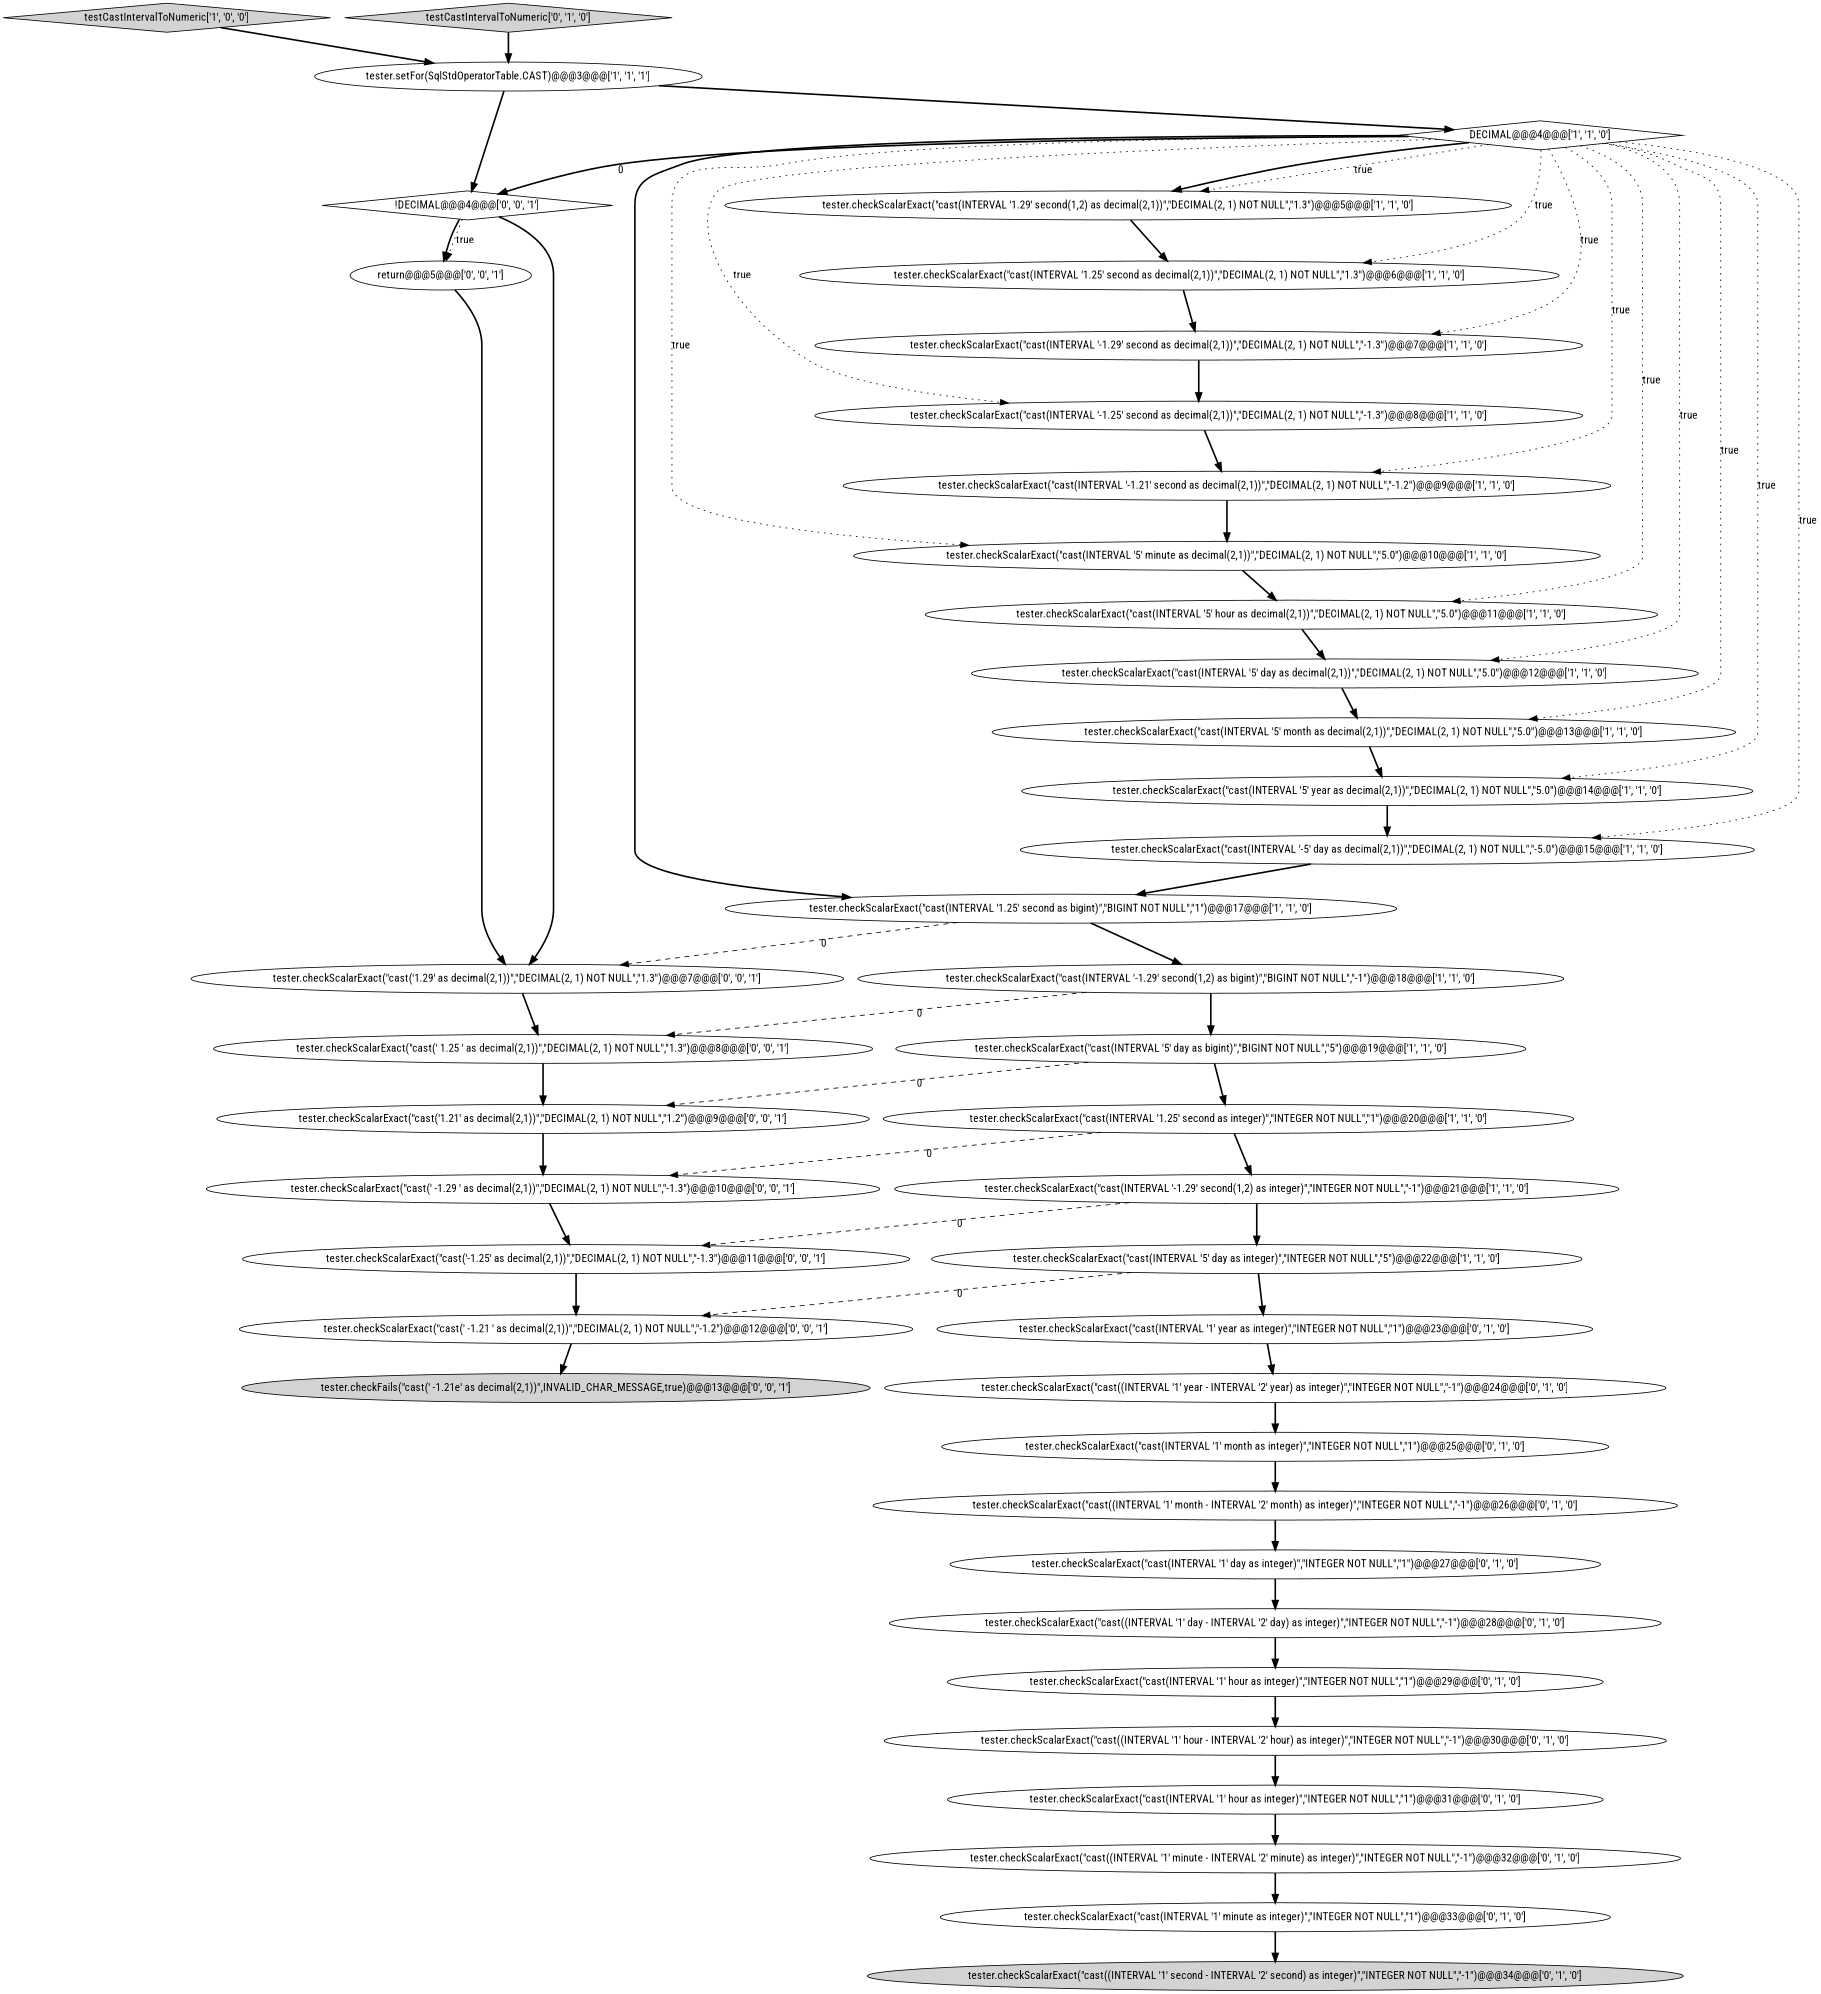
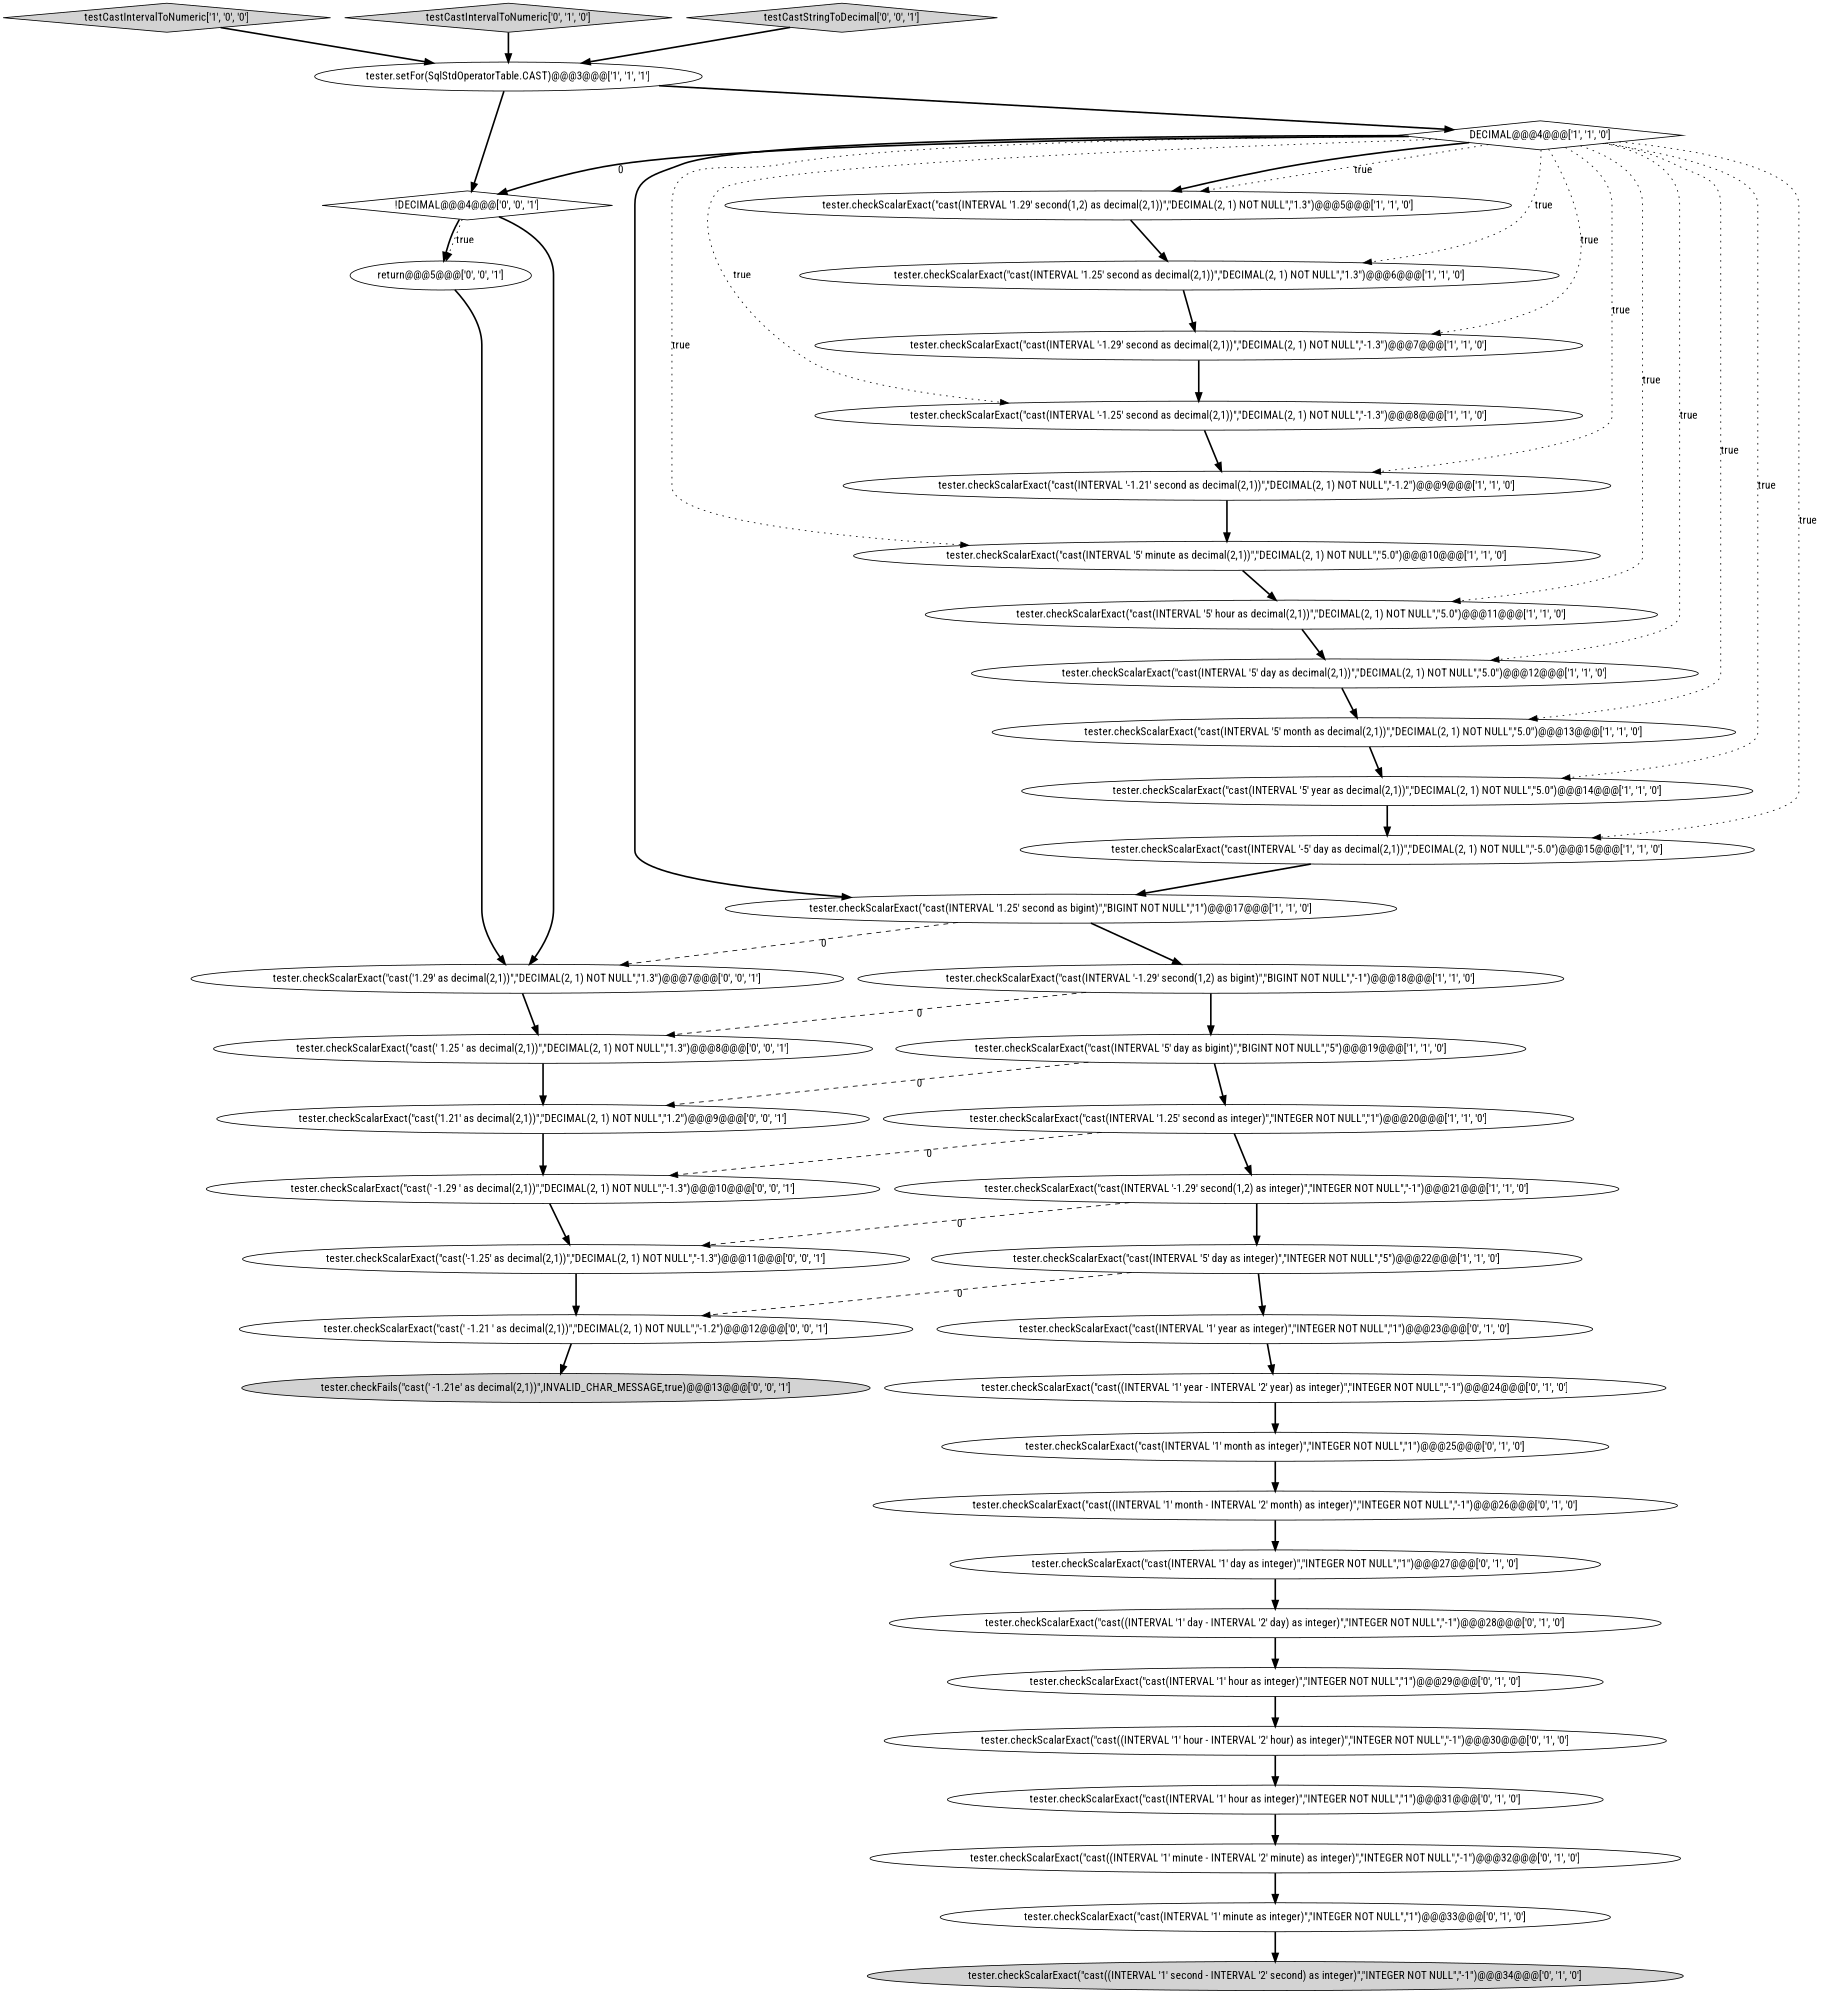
node "testCastStringToDecimal['0', '0', '1']": added
